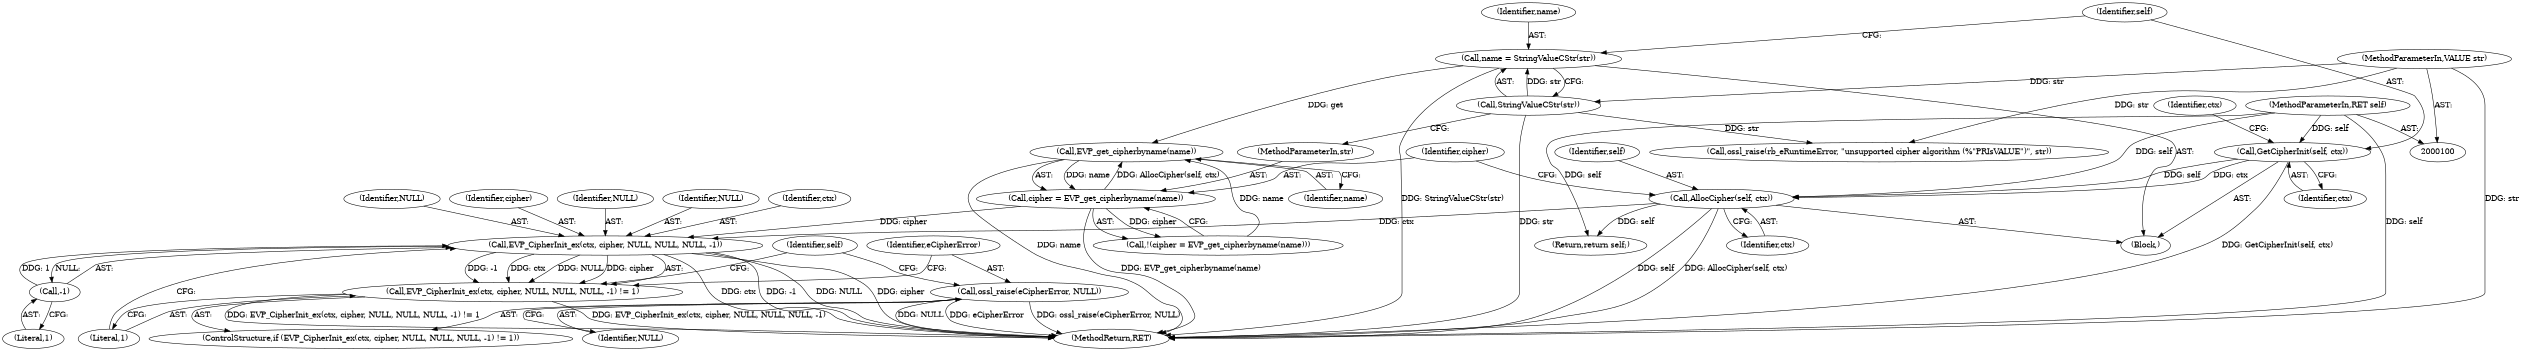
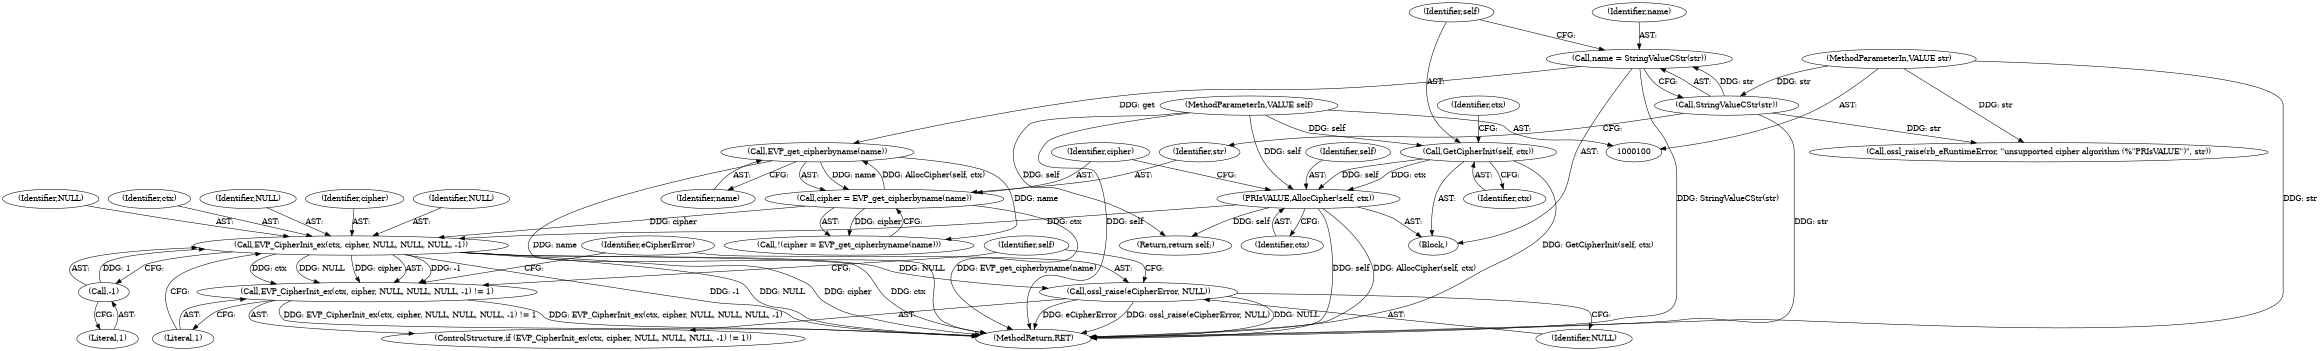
node "(MethodParameterIn,RET self)": label "(MethodParameterIn,RET self)" -> "(MethodParameterIn,VALUE self)"
node "(MethodParameterIn,str)": label "(MethodParameterIn,str)" -> "(Identifier,str)"
node "2000100": label "2000100" -> "1000100"
edge "(Call,!(cipher = EVP_get_cipherbyname(name)))" -> "(Call,EVP_get_cipherbyname(name))": reversed
node "(Call,AllocCipher(self, ctx))": label "(Call,AllocCipher(self, ctx))" -> "(PRIsVALUE,AllocCipher(self, ctx))"
edge "(Call,EVP_CipherInit_ex(ctx, cipher, NULL, NULL, NULL, -1))" -> "(Call,-1)": label "NULL: " -> "CFG: "
edge "(Call,EVP_CipherInit_ex(ctx, cipher, NULL, NULL, NULL, -1))" -> "(Call,ossl_raise(eCipherError, NULL))": added, label "DDG: NULL"
